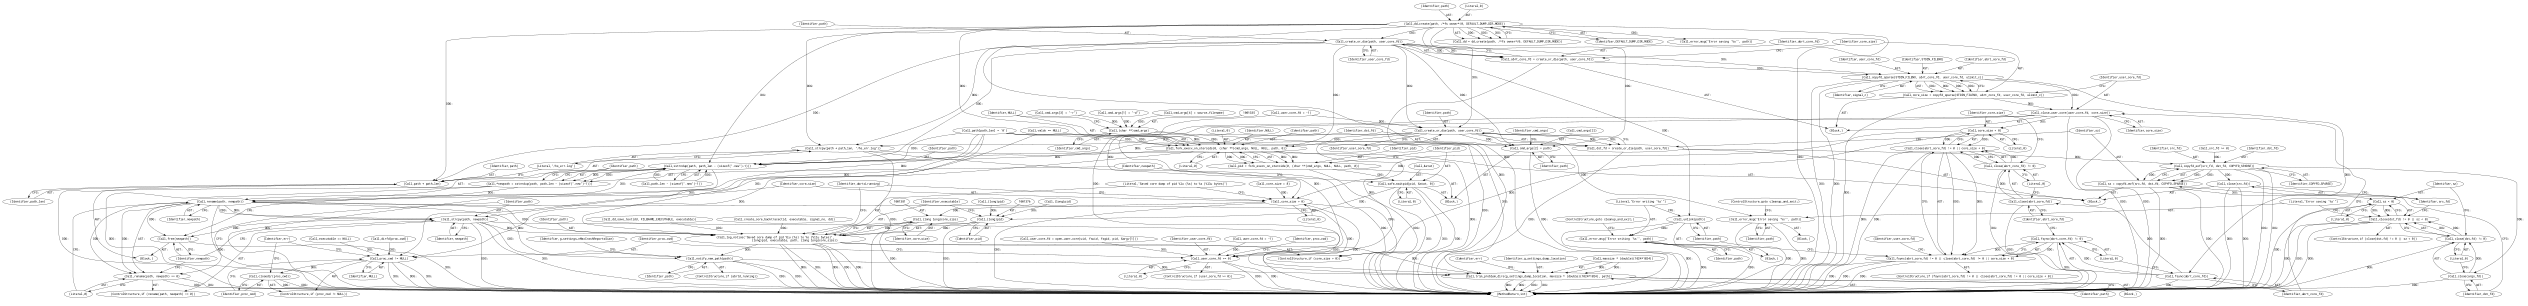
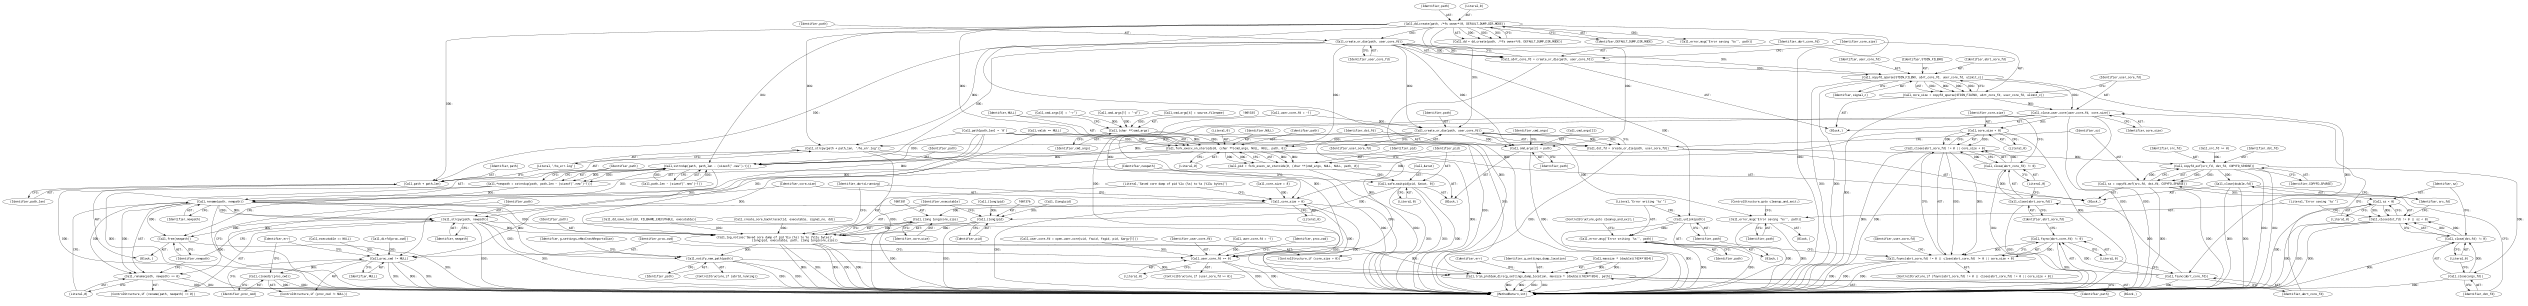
edge "(Call,core_size < 0)" -> "(ControlStructure,if (core_size > 0))": now "(Call,core_size < 0)" -> "(MethodReturn,int)"
node "(Call,close(src_fd))": label "(Call,close(src_fd))" -> "(Call,close(double_fd))"
node "(ControlStructure,if (close(dst_fd) != 0 || sz < 0))": removed
